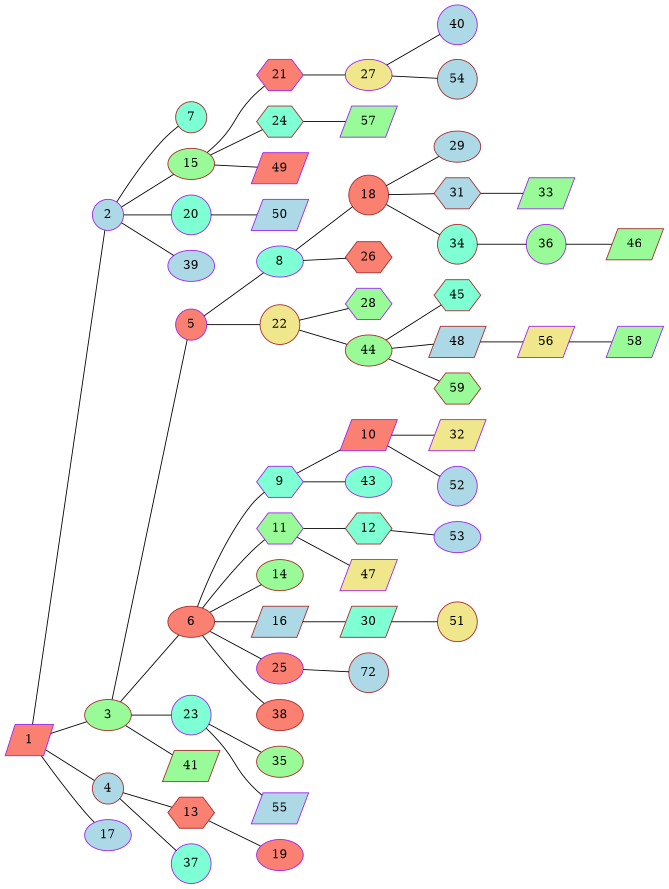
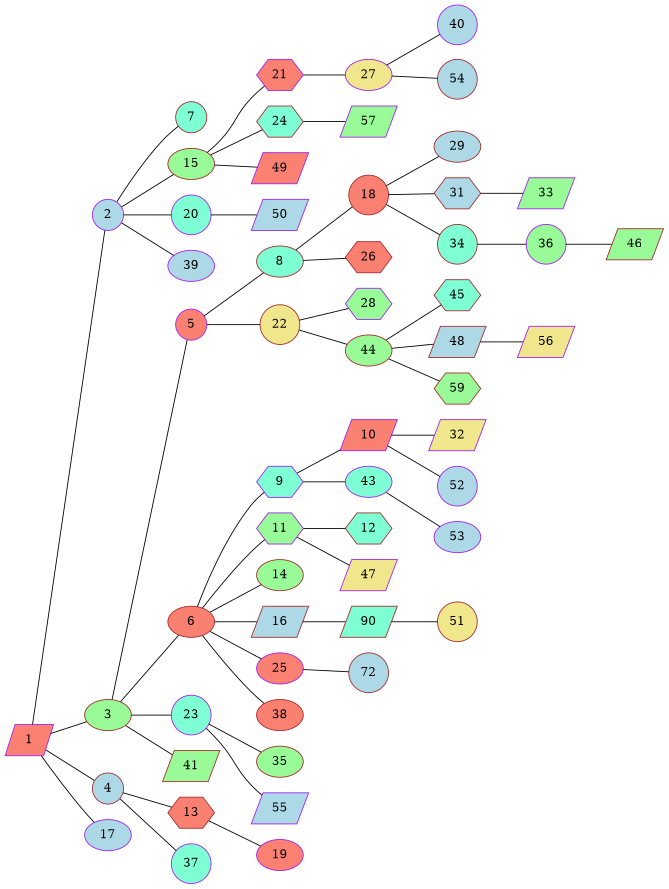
node "8": color purple -> brown
node "58": removed
edge "12" -- "53": now "43" -- "53"
node "30": label "30" -> "90"
